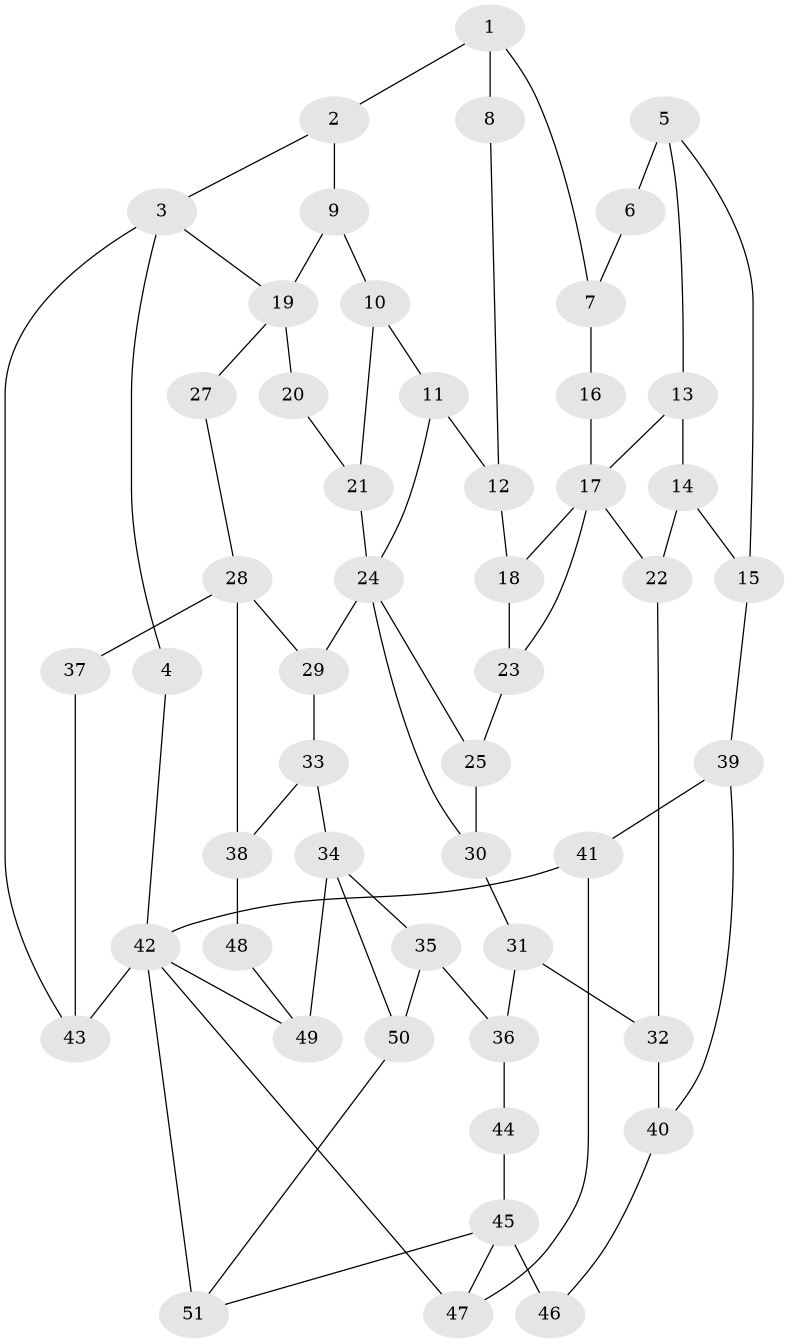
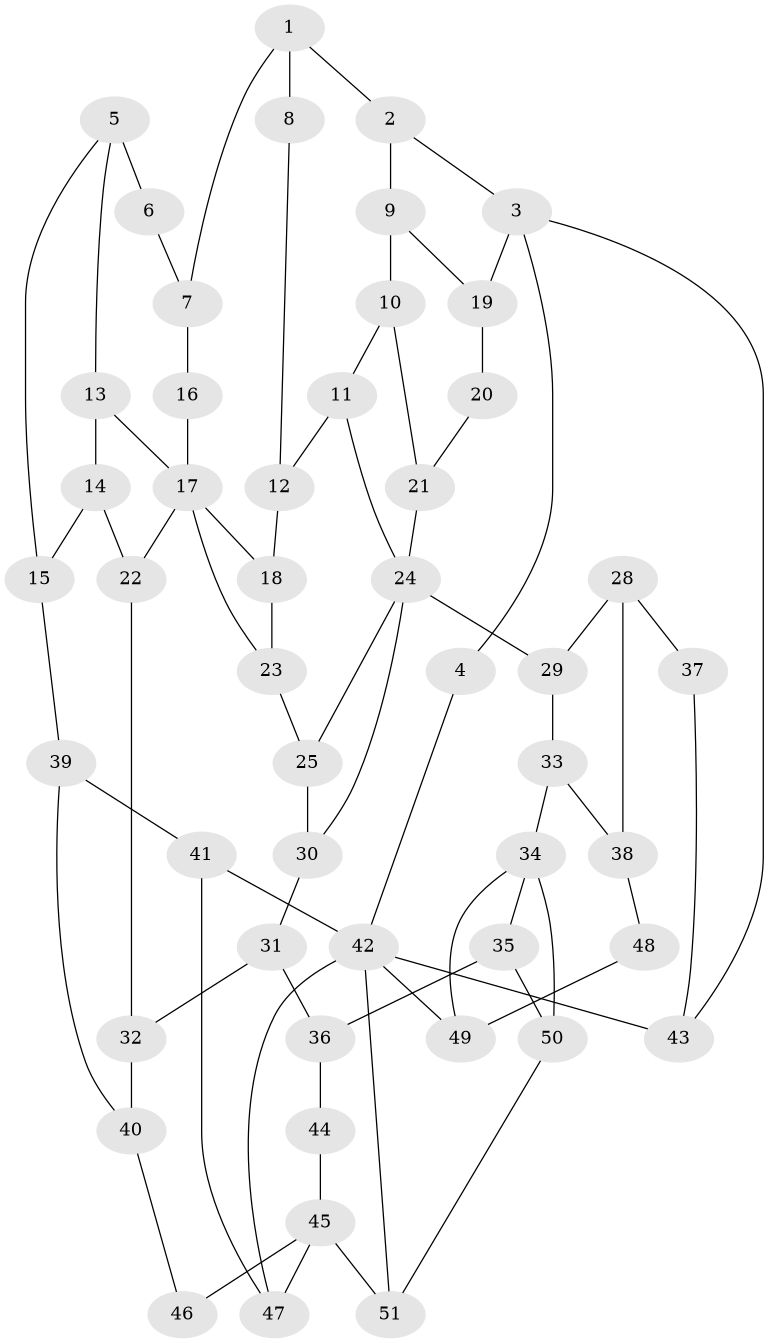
node "27": removed
